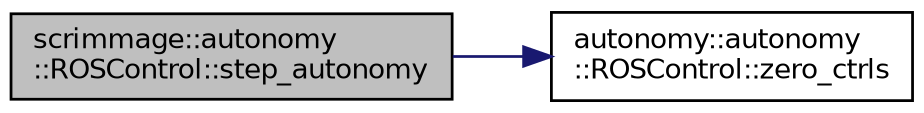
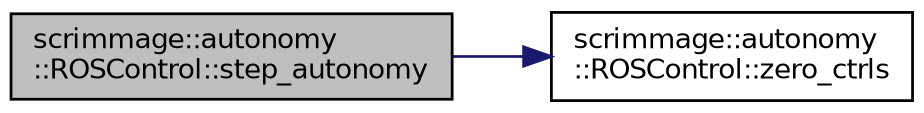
node "autonomy::autonomy ::ROSControl::zero_ctrls": label "autonomy::autonomy ::ROSControl::zero_ctrls" -> "scrimmage::autonomy ::ROSControl::zero_ctrls"
